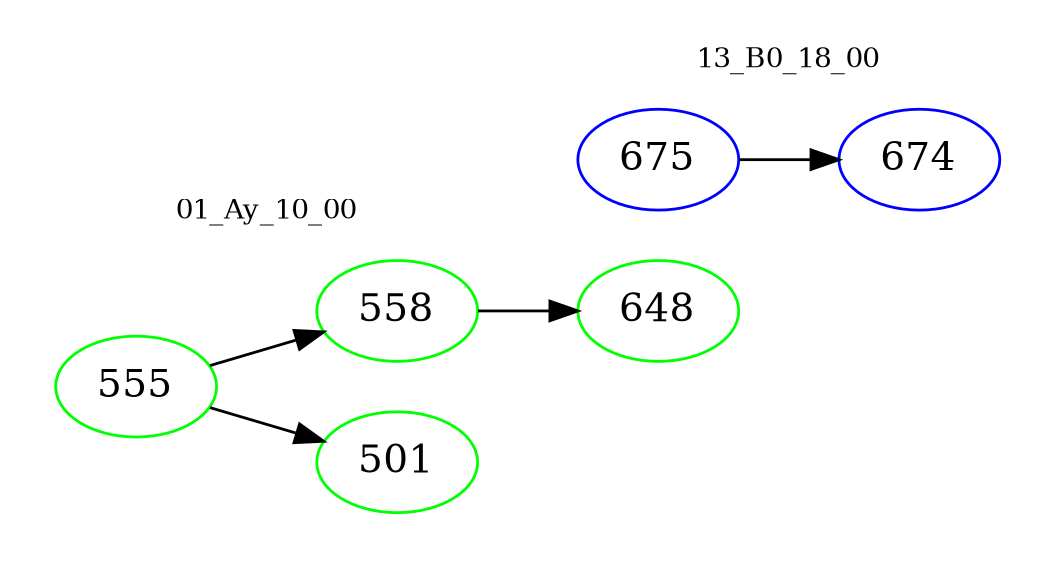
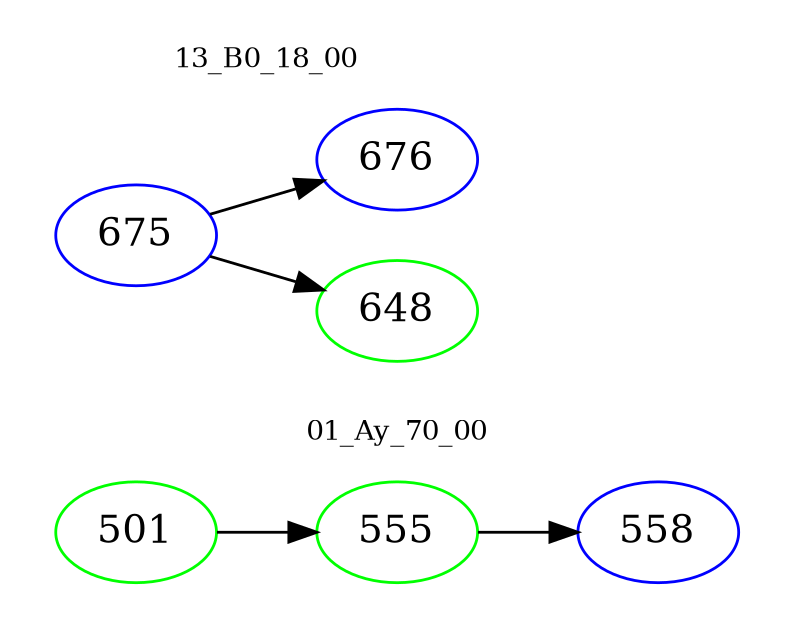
node "674": label "674" -> "676"
cluster "01_Ay_10_00": label "01_Ay_10_00" -> "01_Ay_70_00"
node "558": color green -> blue
edge "558" -> "648": now "675" -> "648"
edge "555" -> "501": reversed
